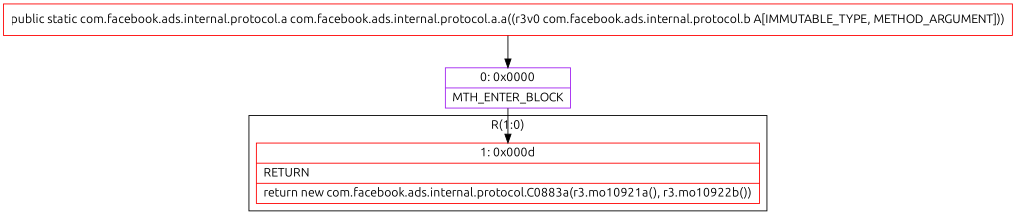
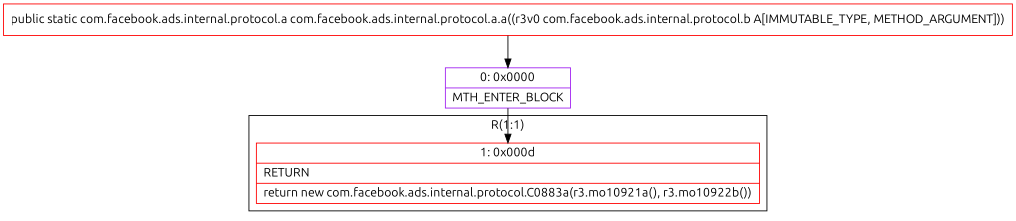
cluster "R(1:0)": label "R(1:0)" -> "R(1:1)"
